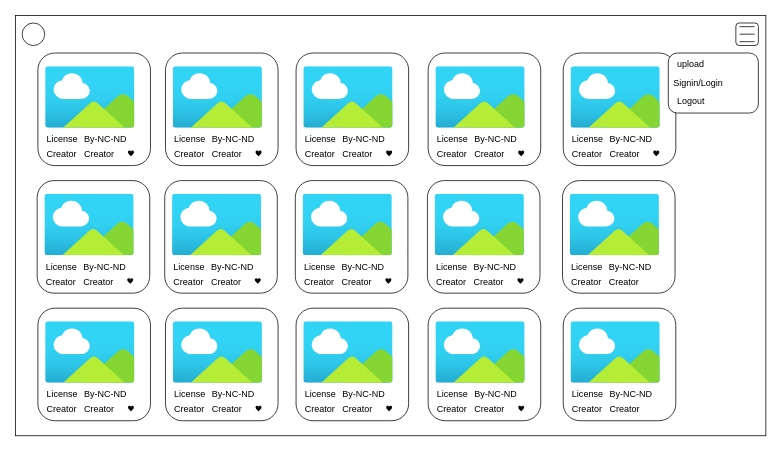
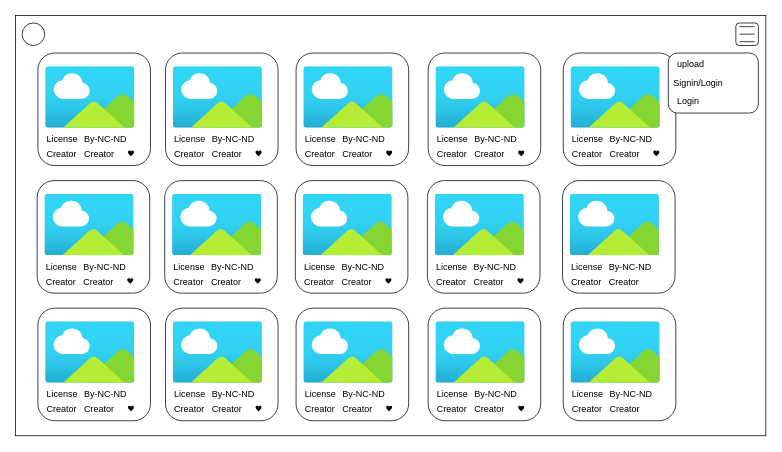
node "Logout": label "Logout" -> "Login"
